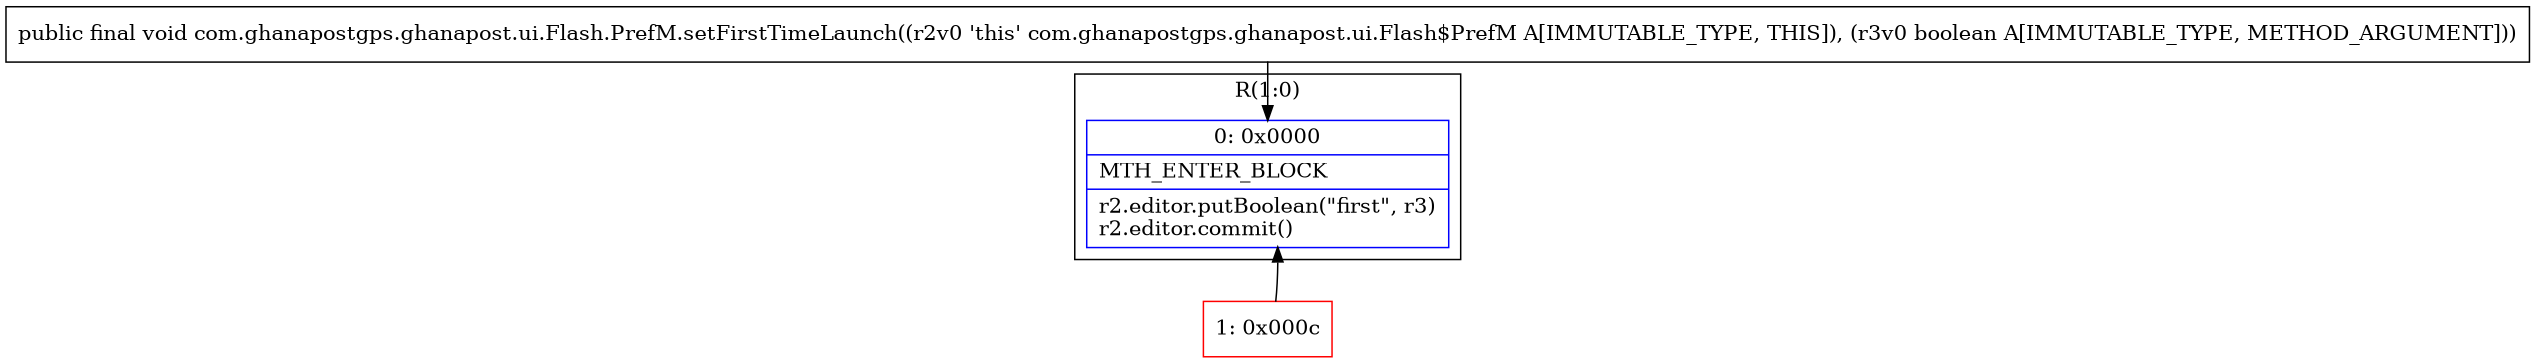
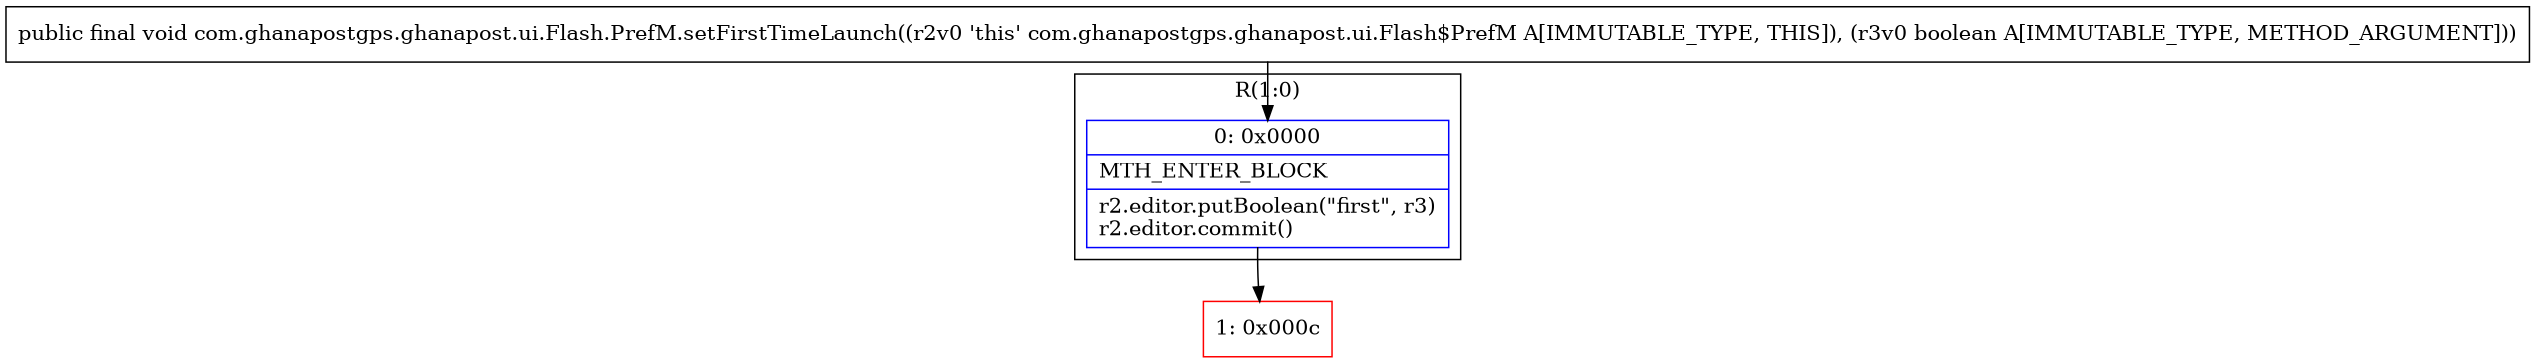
edge "1: 0x000c" -> "0: 0x0000": reversed
